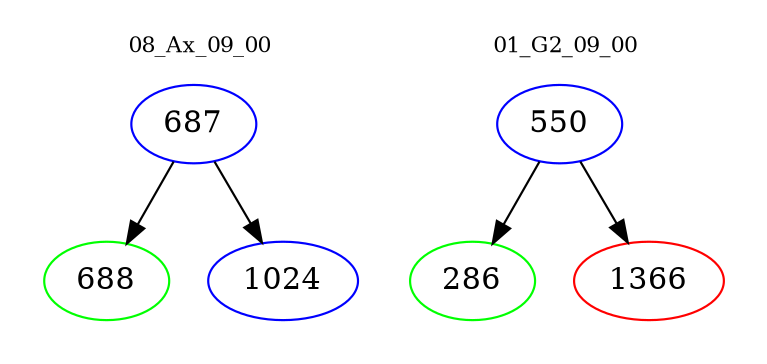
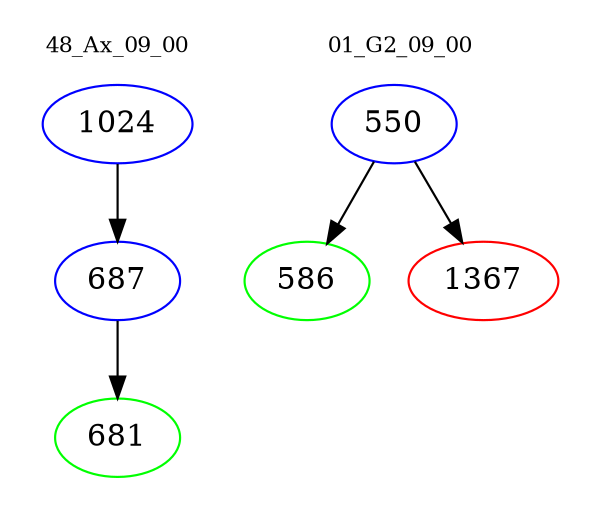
cluster "08_Ax_09_00": label "08_Ax_09_00" -> "48_Ax_09_00"
edge "687" -> "1024": reversed
node "688": label "688" -> "681"
node "286": label "286" -> "586"
node "1366": label "1366" -> "1367"
